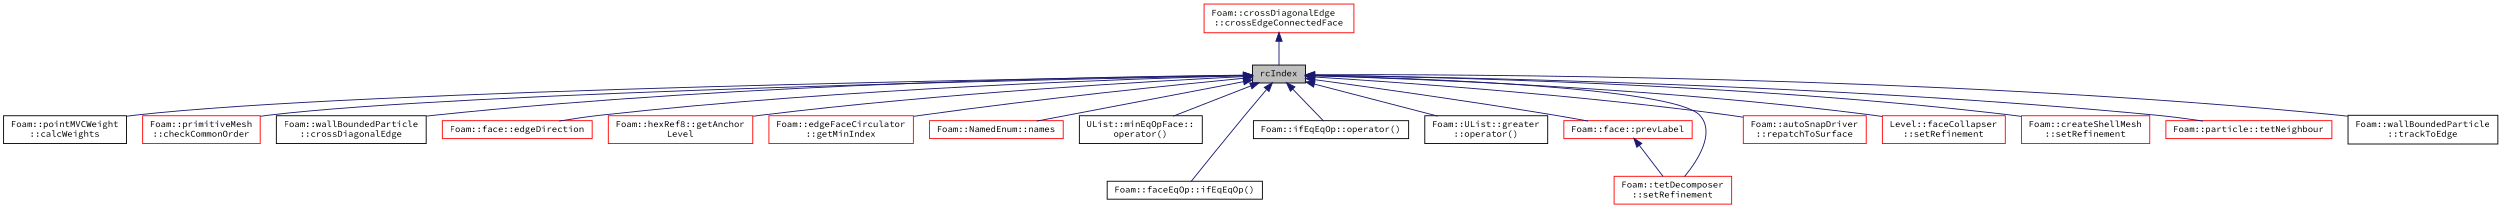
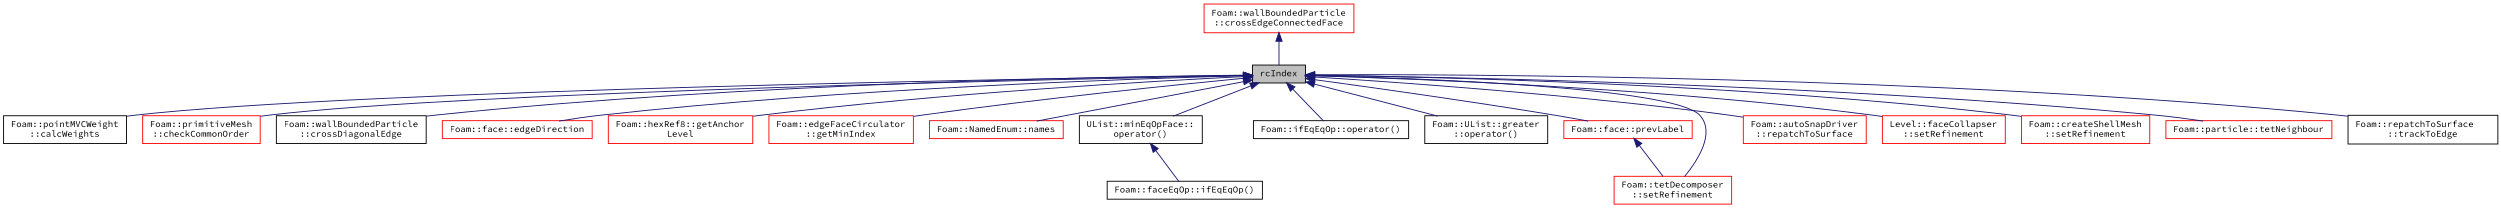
node "Foam::crossDiagonalEdge ::crossEdgeConnectedFace": label "Foam::crossDiagonalEdge ::crossEdgeConnectedFace" -> "Foam::wallBoundedParticle ::crossEdgeConnectedFace"
node "Foam::wallBoundedParticle ::trackToEdge": label "Foam::wallBoundedParticle ::trackToEdge" -> "Foam::repatchToSurface ::trackToEdge"
edge "Foam::faceEqOp::ifEqEqOp()" -> "rcIndex": now "Foam::faceEqOp::ifEqEqOp()" -> "UList::minEqOpFace:: operator()"
